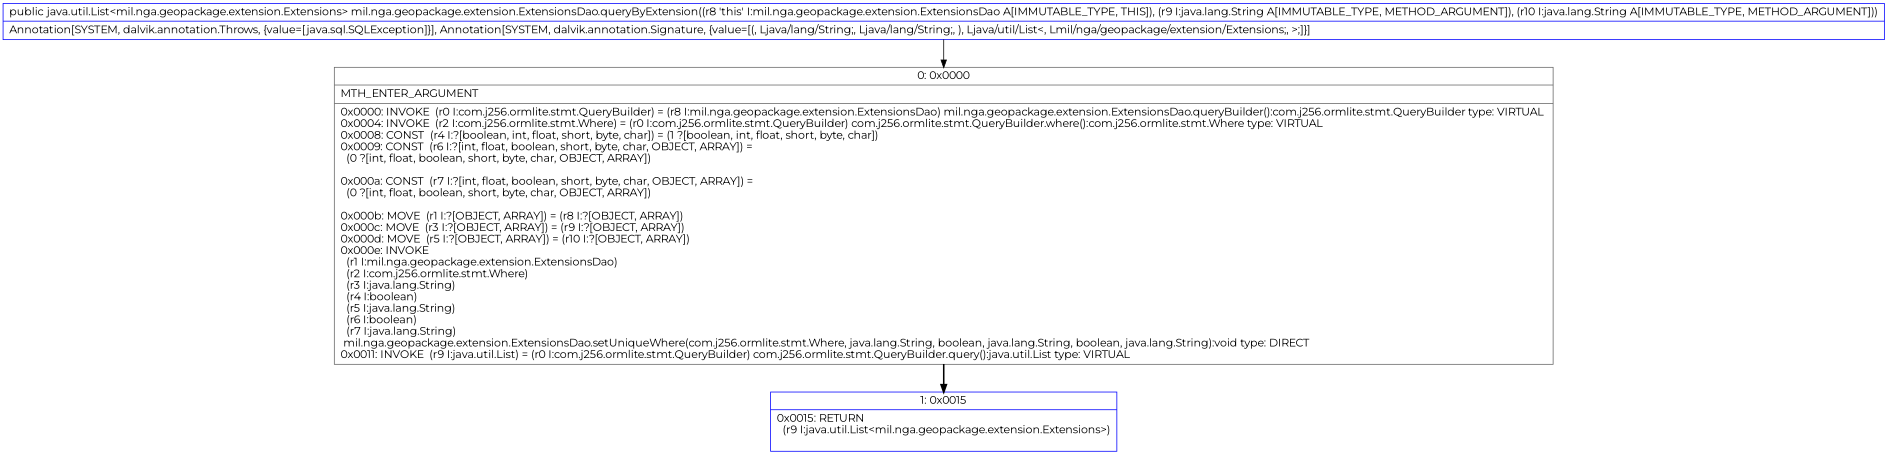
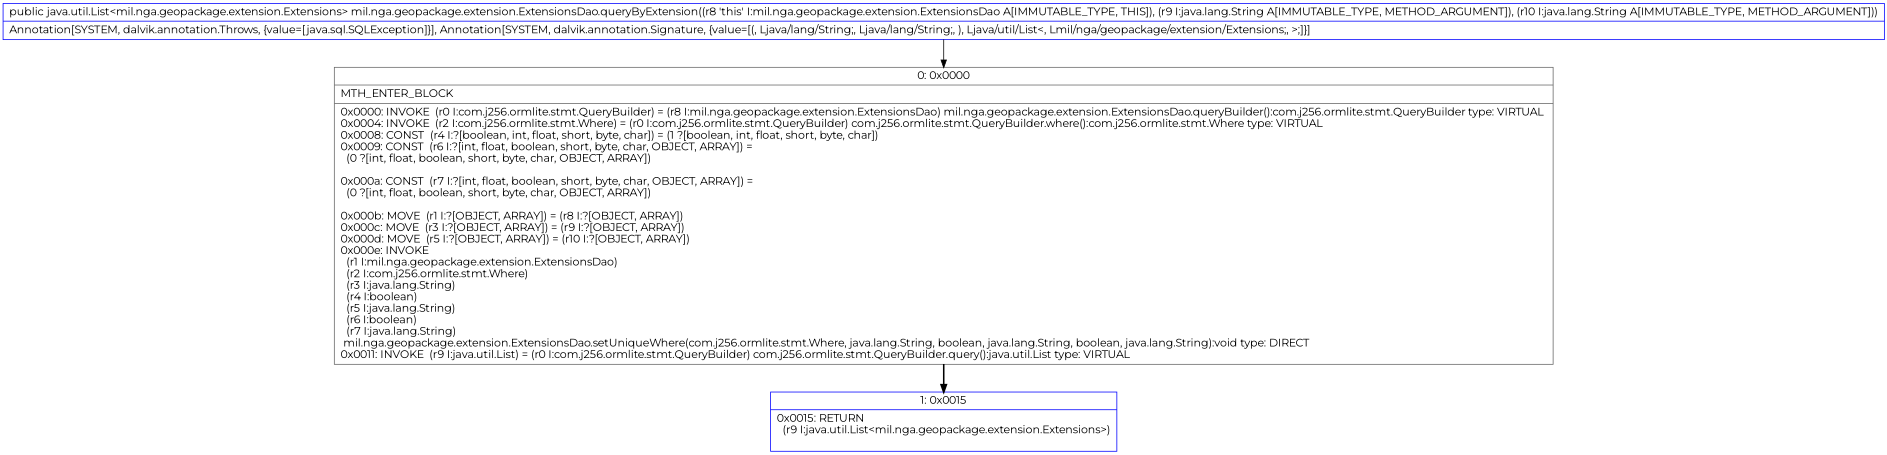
node "0: 0x0000": text "MTH_ENTER_ARGUMENT" -> "MTH_ENTER_BLOCK"
